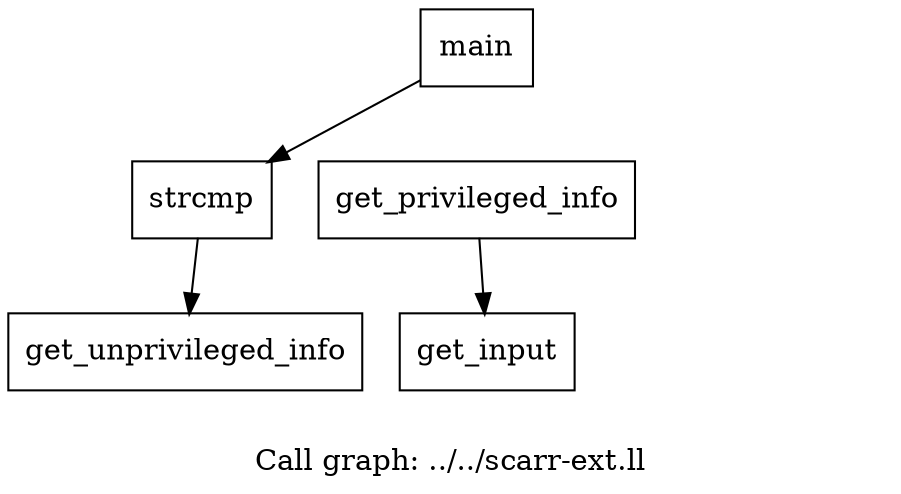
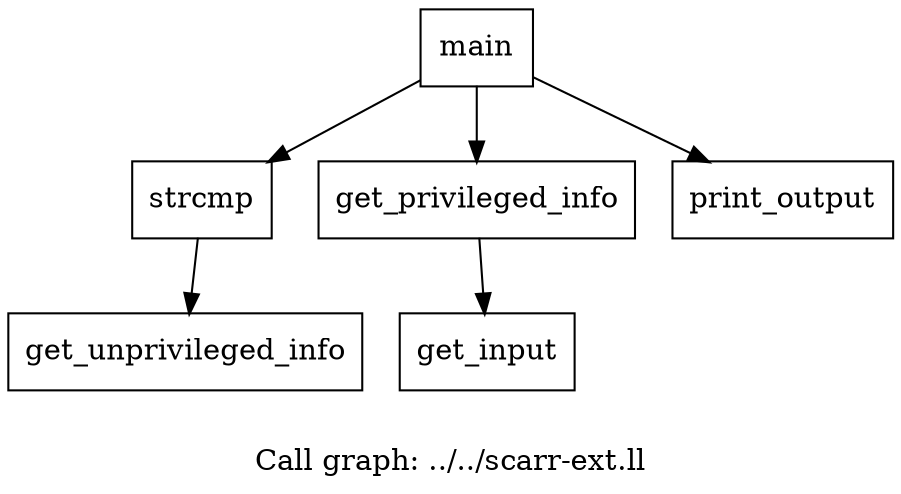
edge "main" -> "get_privileged_info": added
node "print_output": added
